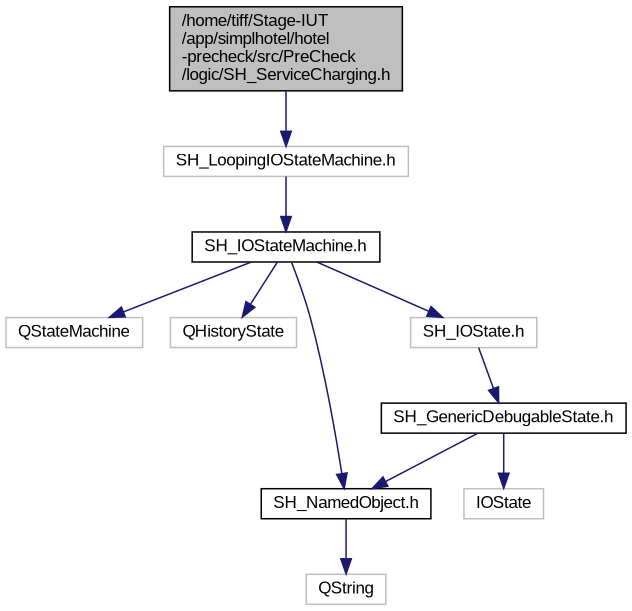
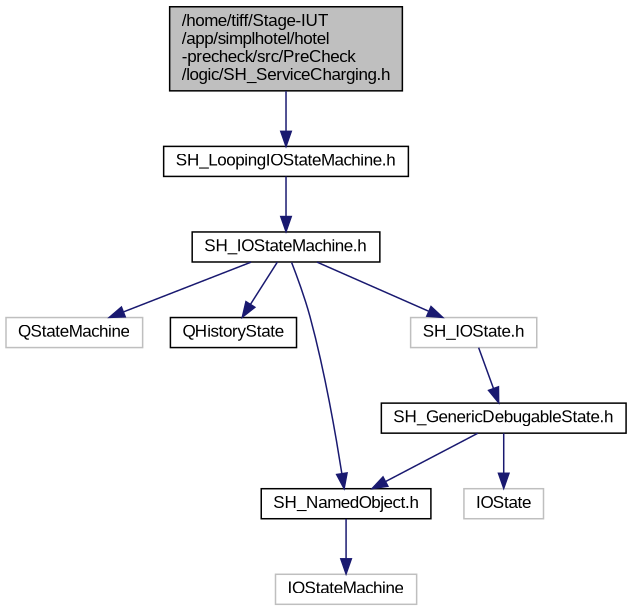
node "SH_LoopingIOStateMachine.h": color grey75 -> black
node "QHistoryState": color grey75 -> black
node "QString": label "QString" -> "IOStateMachine"
